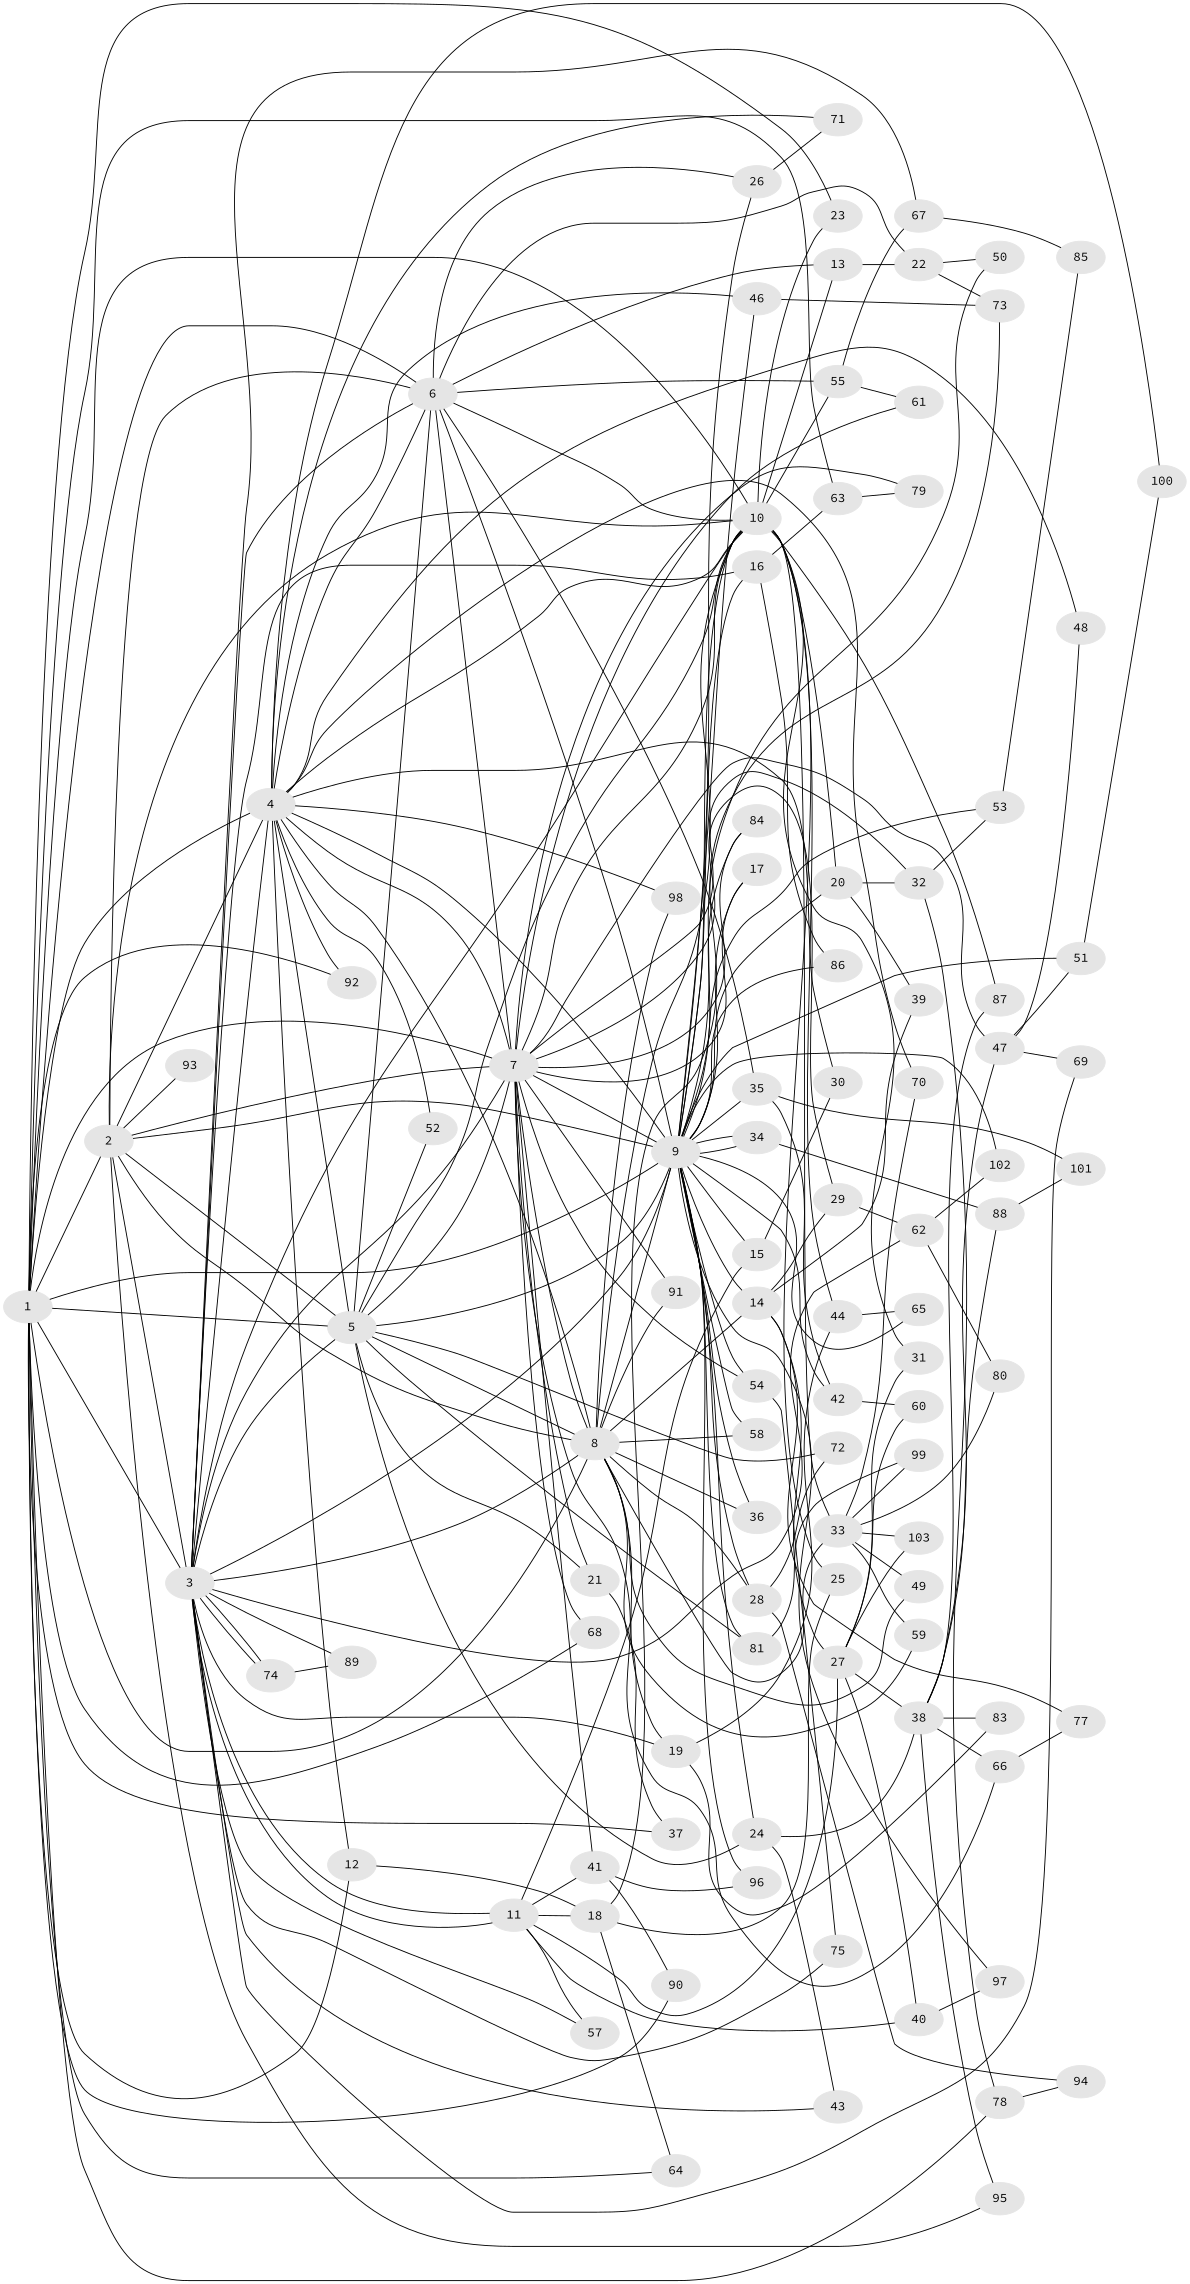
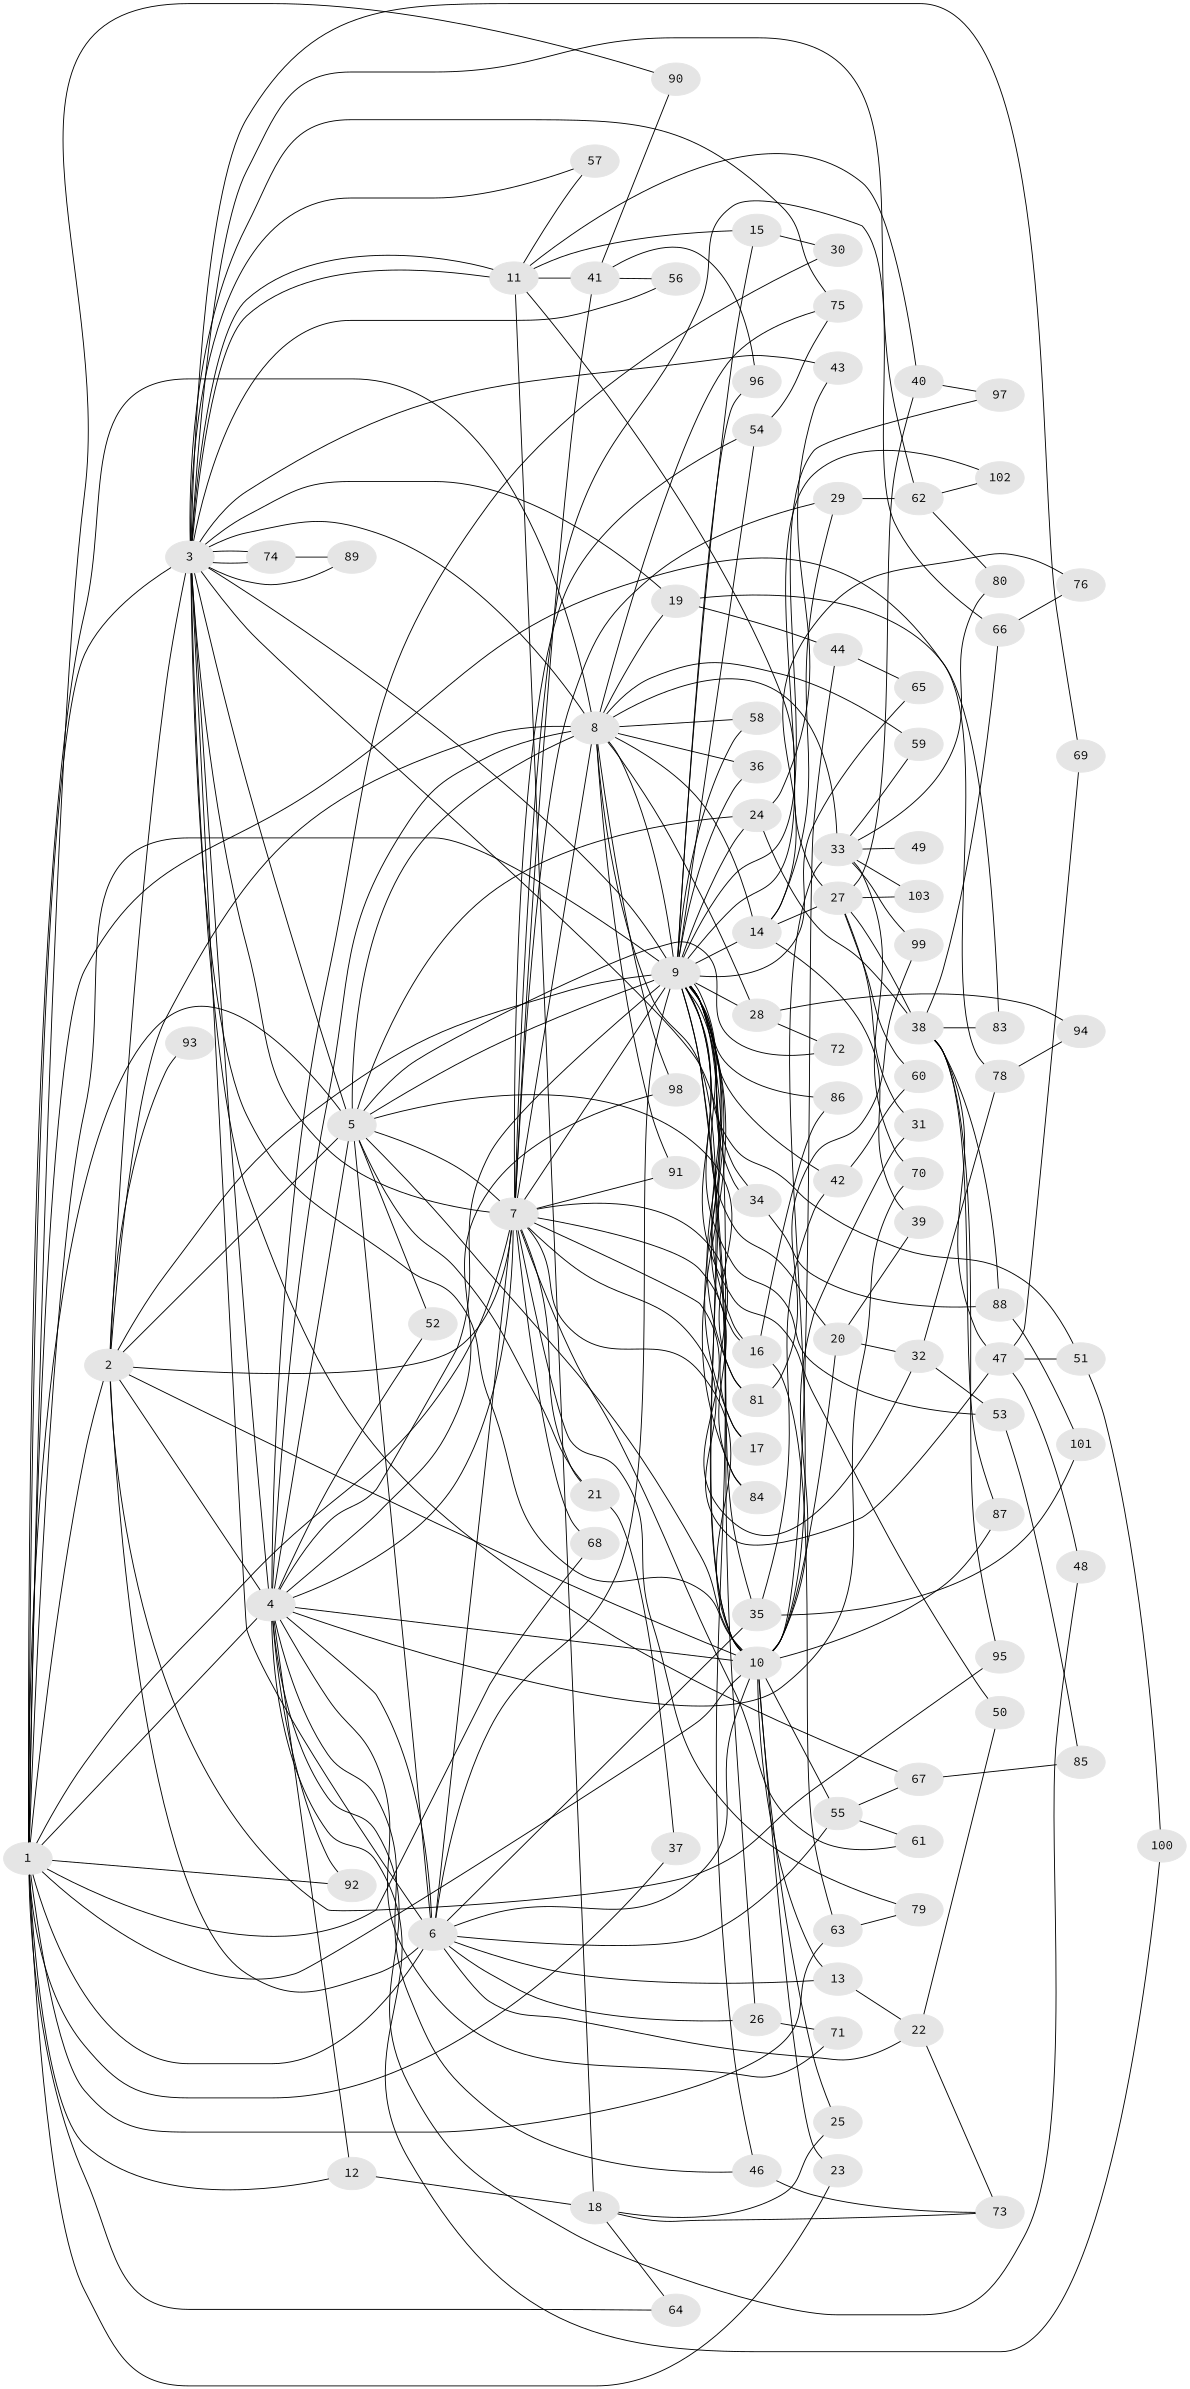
node "56": added
edge "8" -- "49": now "8" -- "75"
node "77": label "77" -> "76"
